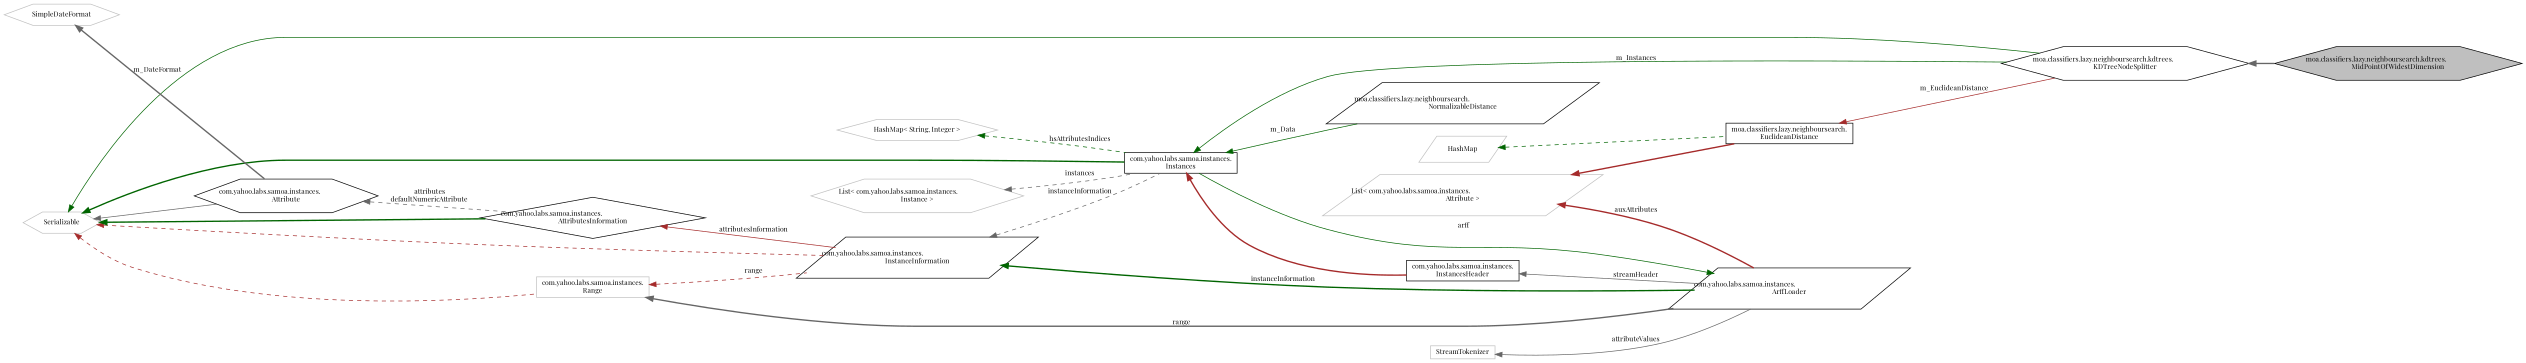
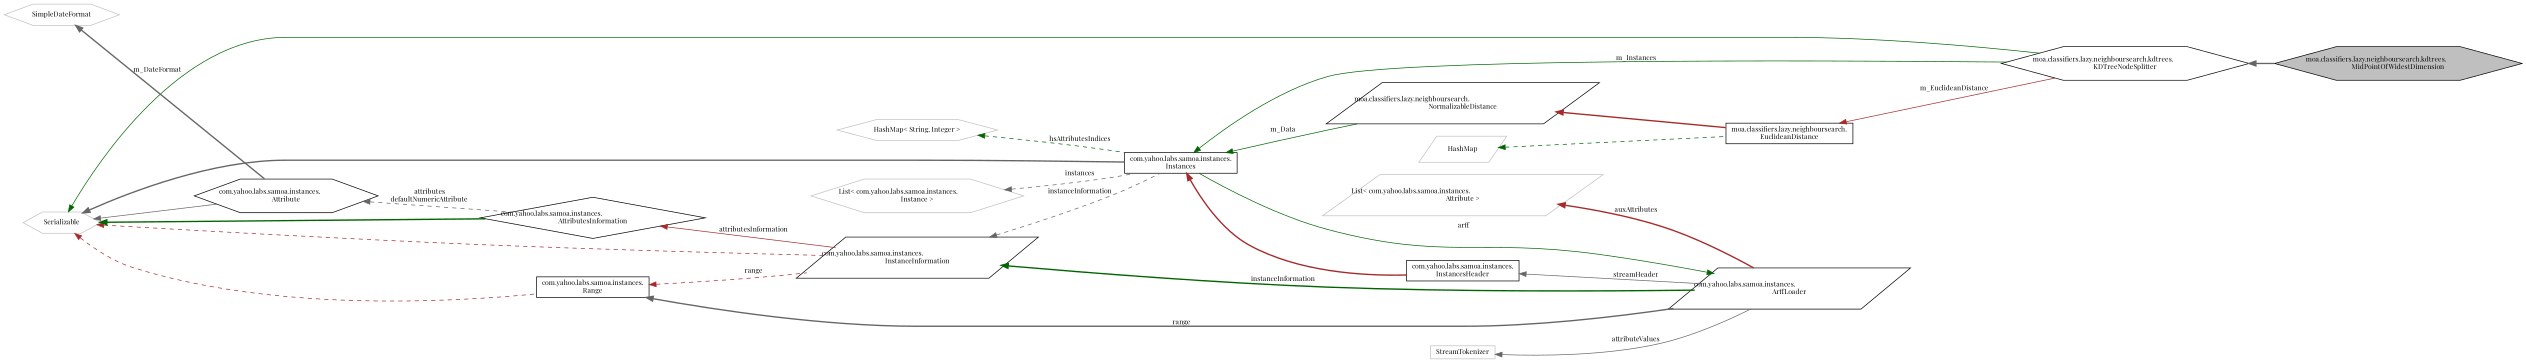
edge "moa.classifiers.lazy.neighboursearch. EuclideanDistance" -> "List< com.yahoo.labs.samoa.instances. Attribute >": now "moa.classifiers.lazy.neighboursearch. EuclideanDistance" -> "moa.classifiers.lazy.neighboursearch. NormalizableDistance"
edge "com.yahoo.labs.samoa.instances. Instances" -> "Serializable": color darkgreen -> gray40
node "com.yahoo.labs.samoa.instances. Range": color grey75 -> black
